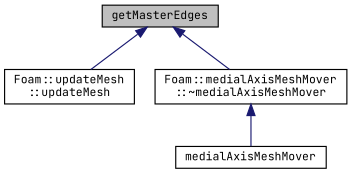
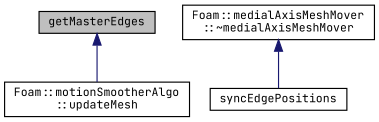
edge "Foam::medialAxisMeshMover ::~medialAxisMeshMover" -> "getMasterEdges": removed
node "Foam::updateMesh ::updateMesh": label "Foam::updateMesh ::updateMesh" -> "Foam::motionSmootherAlgo ::updateMesh"
node "medialAxisMeshMover": label "medialAxisMeshMover" -> "syncEdgePositions"
